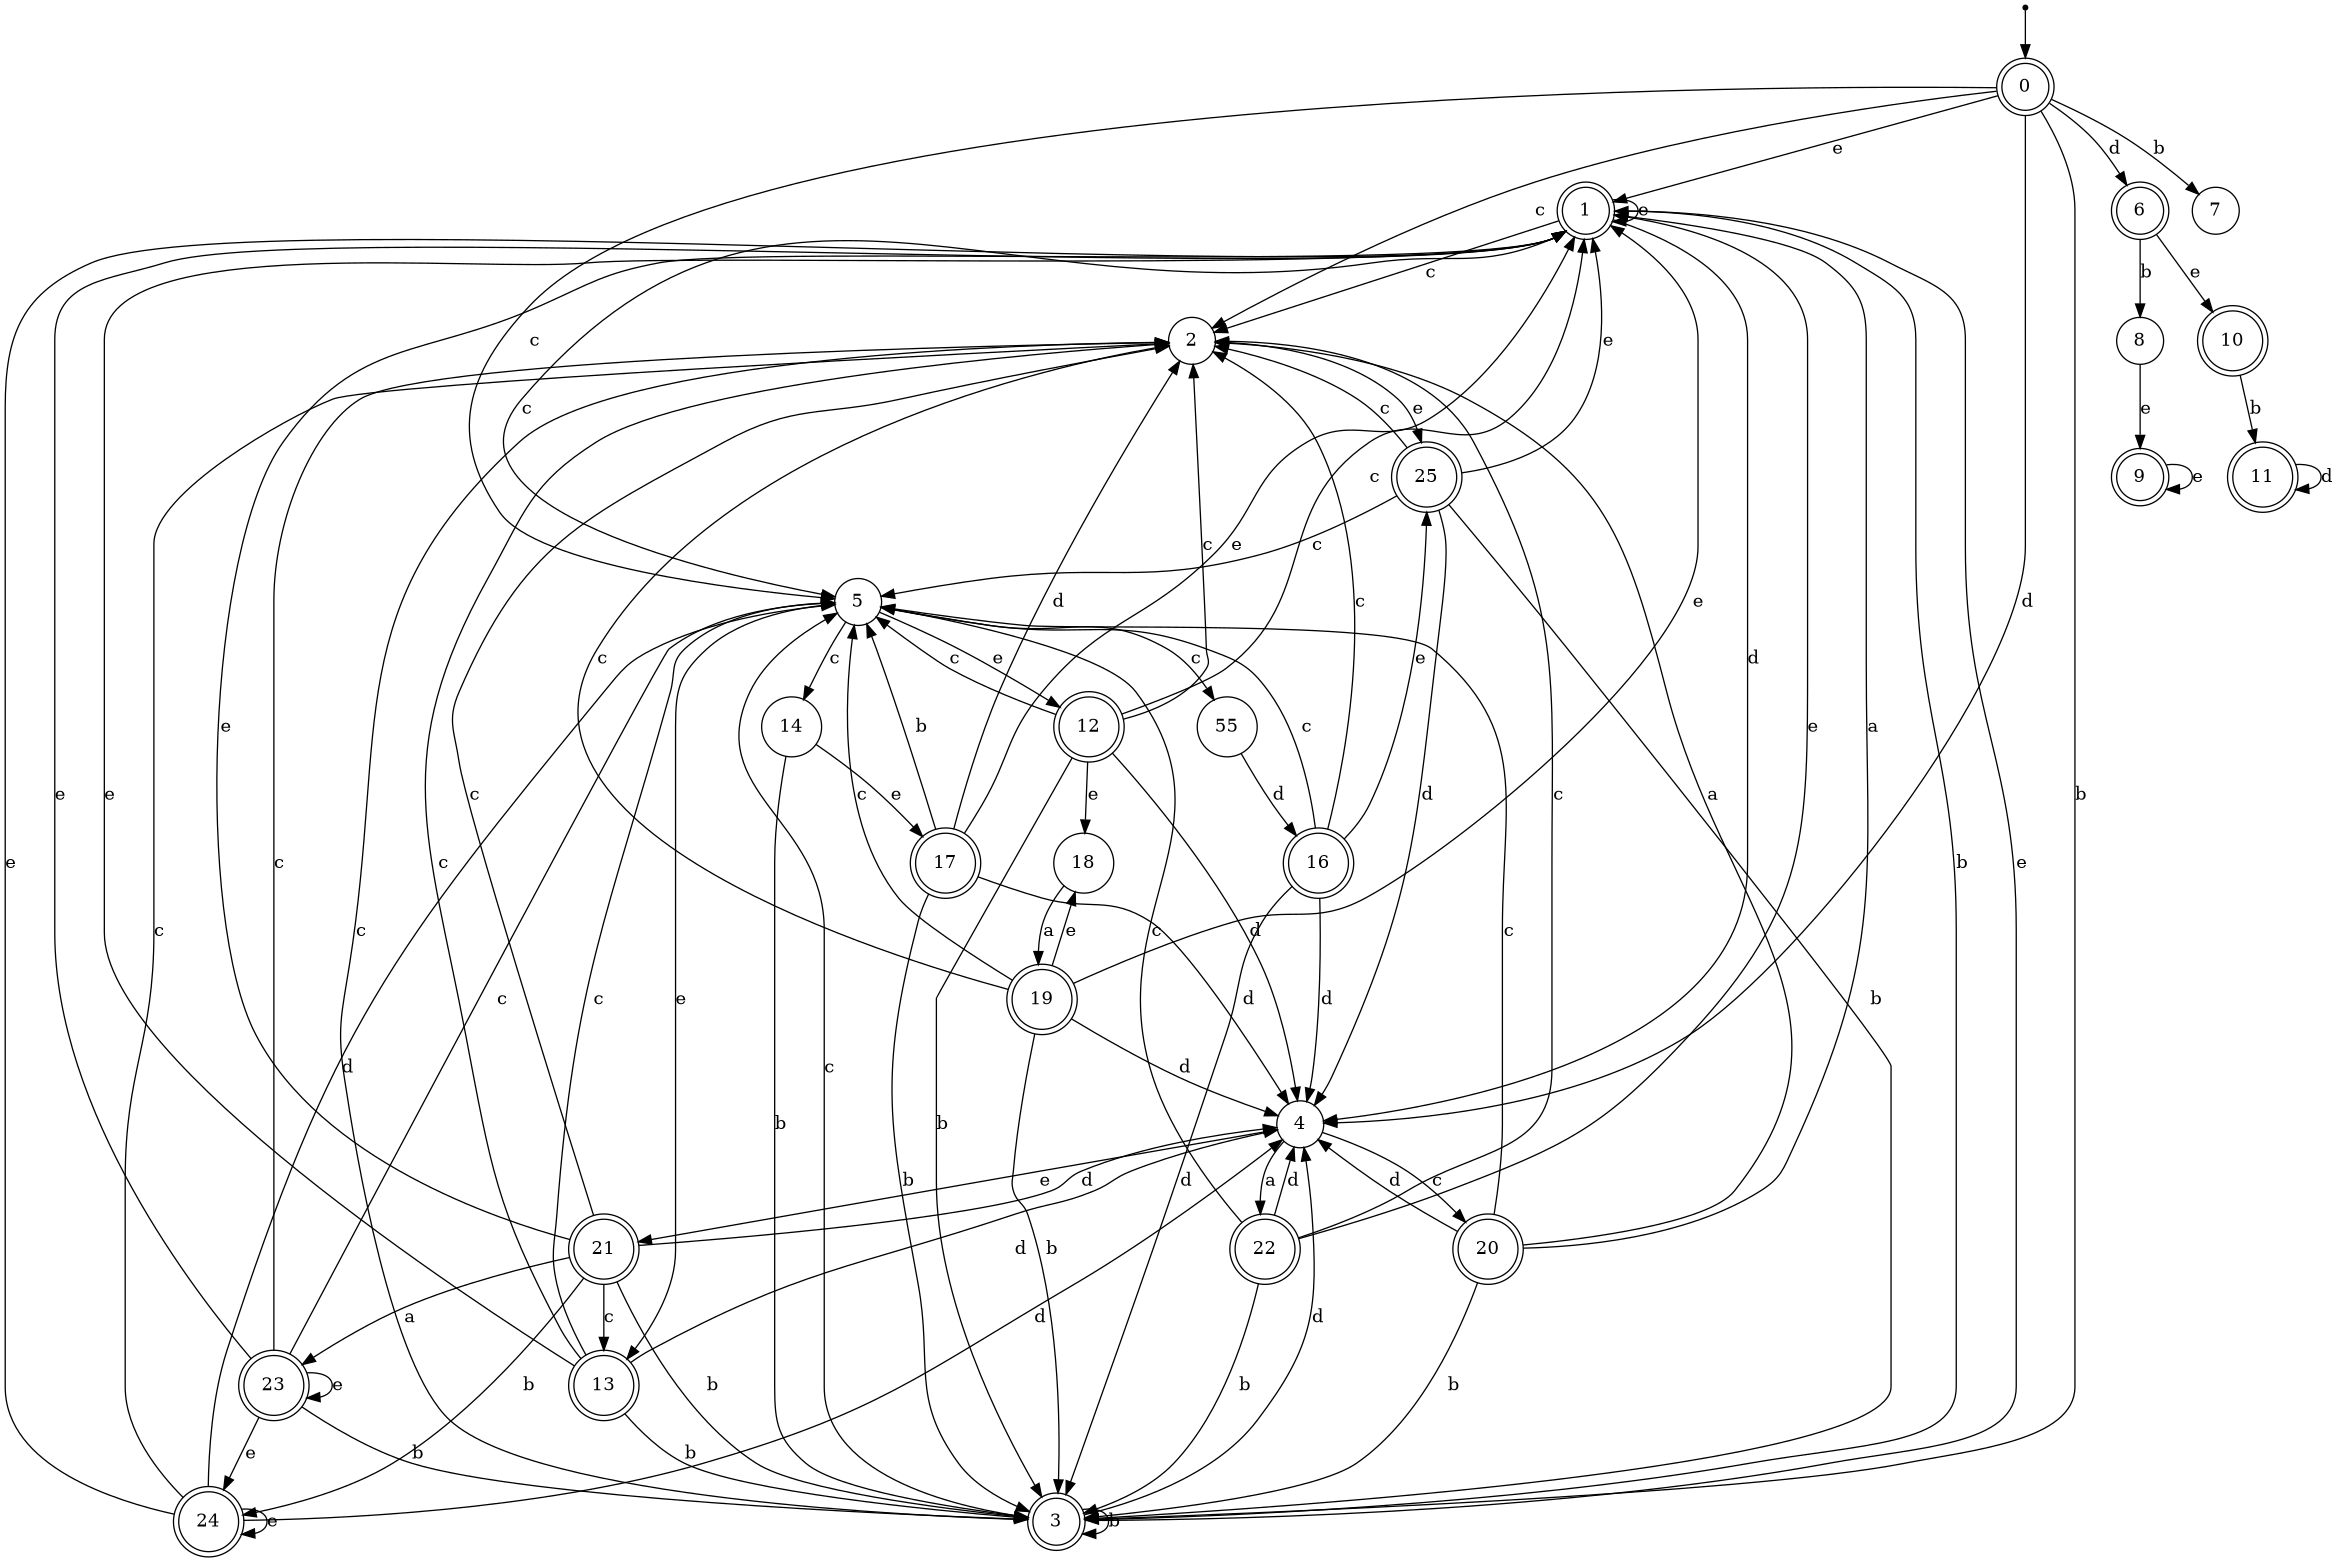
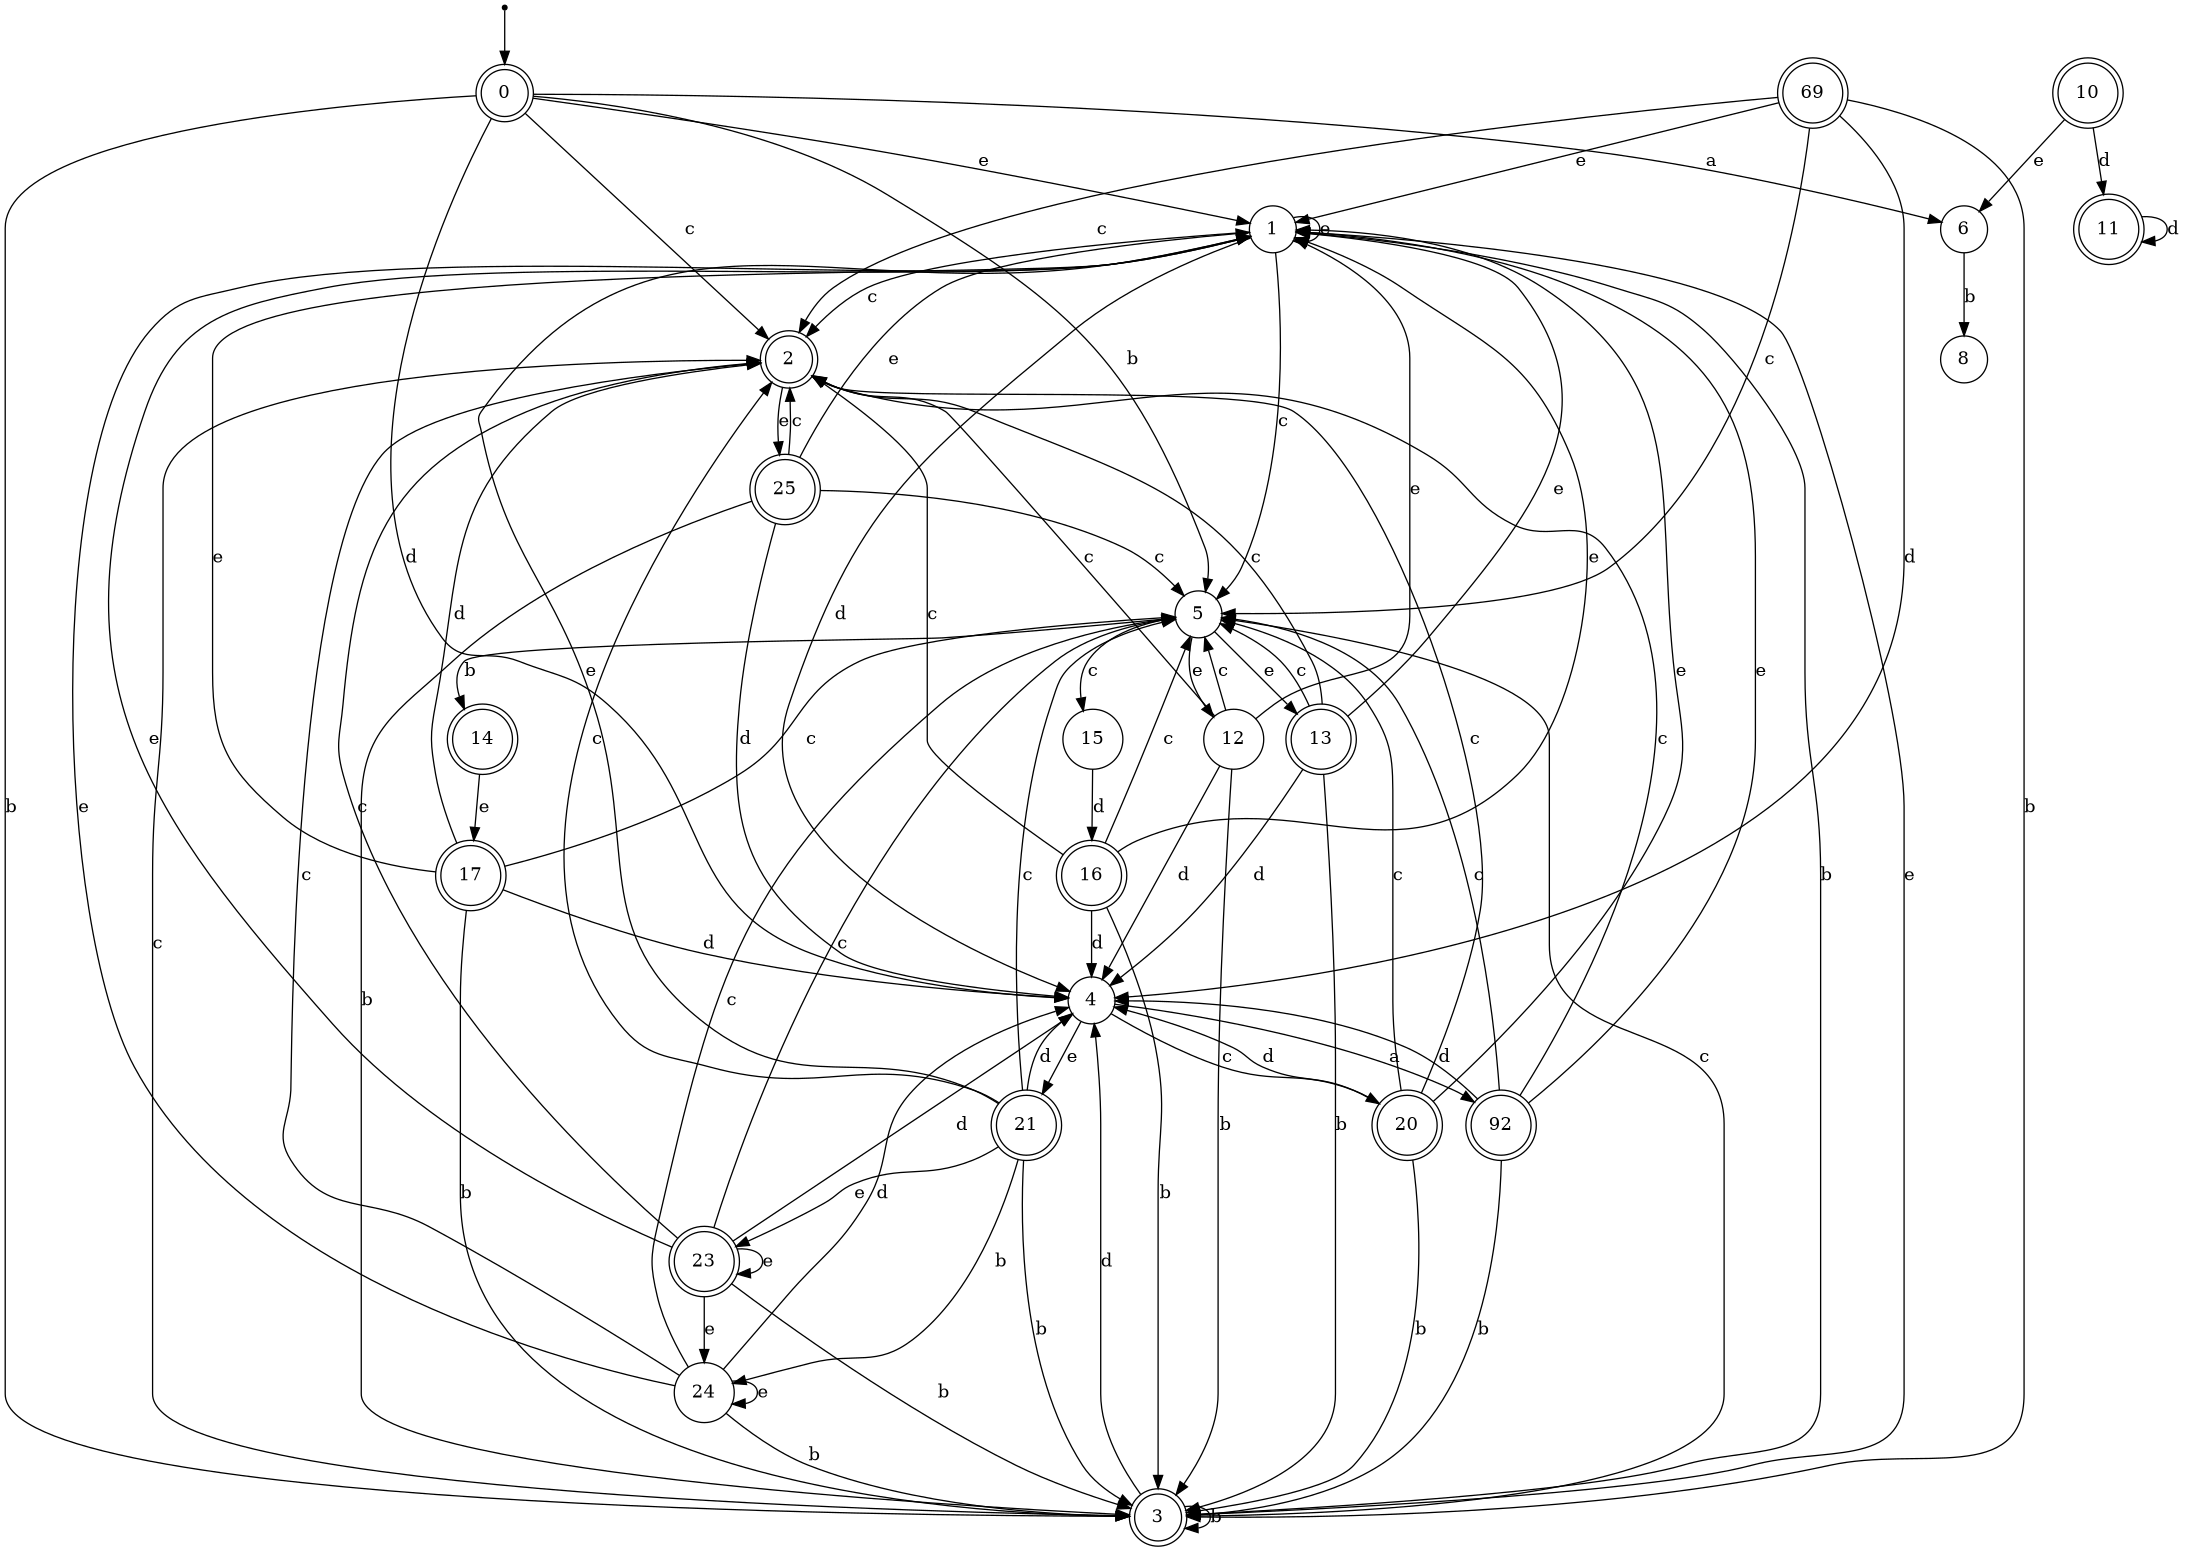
edge "0" -> "6": label "d" -> "a"
node "1": shape doublecircle -> circle
node "6": shape doublecircle -> circle
node "7": removed
edge "6" -> "10": reversed
edge "0" -> "5": label "c" -> "b"
node "2": shape circle -> doublecircle
edge "10" -> "11": label "b" -> "d"
edge "12" -> "1": label "c" -> "e"
node "9": removed
edge "5" -> "14": label "c" -> "b"
edge "16" -> "25": now "16" -> "1"
node "14": shape circle -> doublecircle
edge "17" -> "5": label "b" -> "c"
node "12": shape doublecircle -> circle
node "55": label "55" -> "15"
edge "20" -> "1": label "a" -> "e"
edge "20" -> "2": label "a" -> "c"
node "18": removed
node "19": label "19" -> "69"
edge "24" -> "5": label "d" -> "c"
edge "23" -> "4": added, label "d"
edge "16" -> "3": label "d" -> "b"
edge "14" -> "3": now "24" -> "3"
node "22": label "22" -> "92"
edge "21" -> "13": now "21" -> "5"
edge "21" -> "23": label "a" -> "e"
node "24": shape doublecircle -> circle
